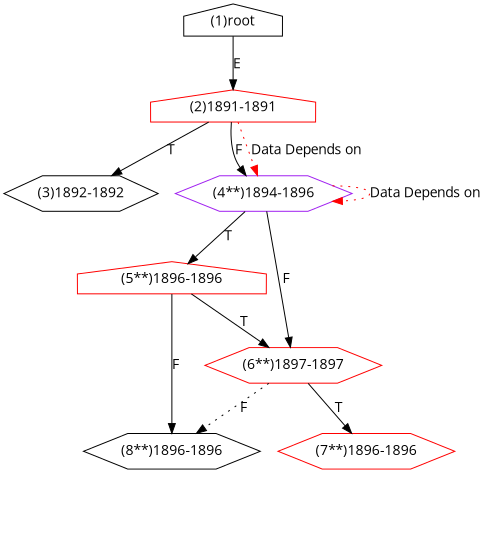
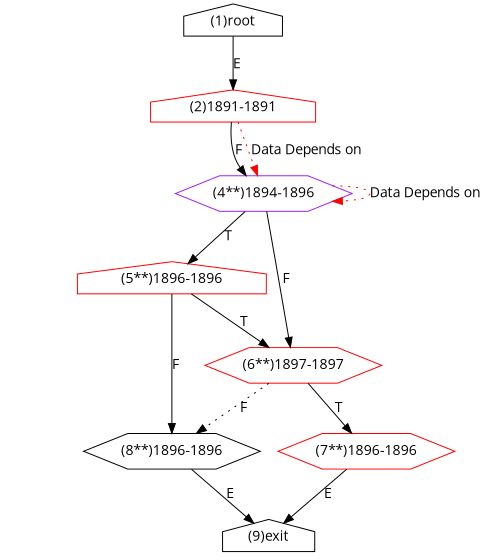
node "(3)1892-1892": removed
node "(9)exit": added
